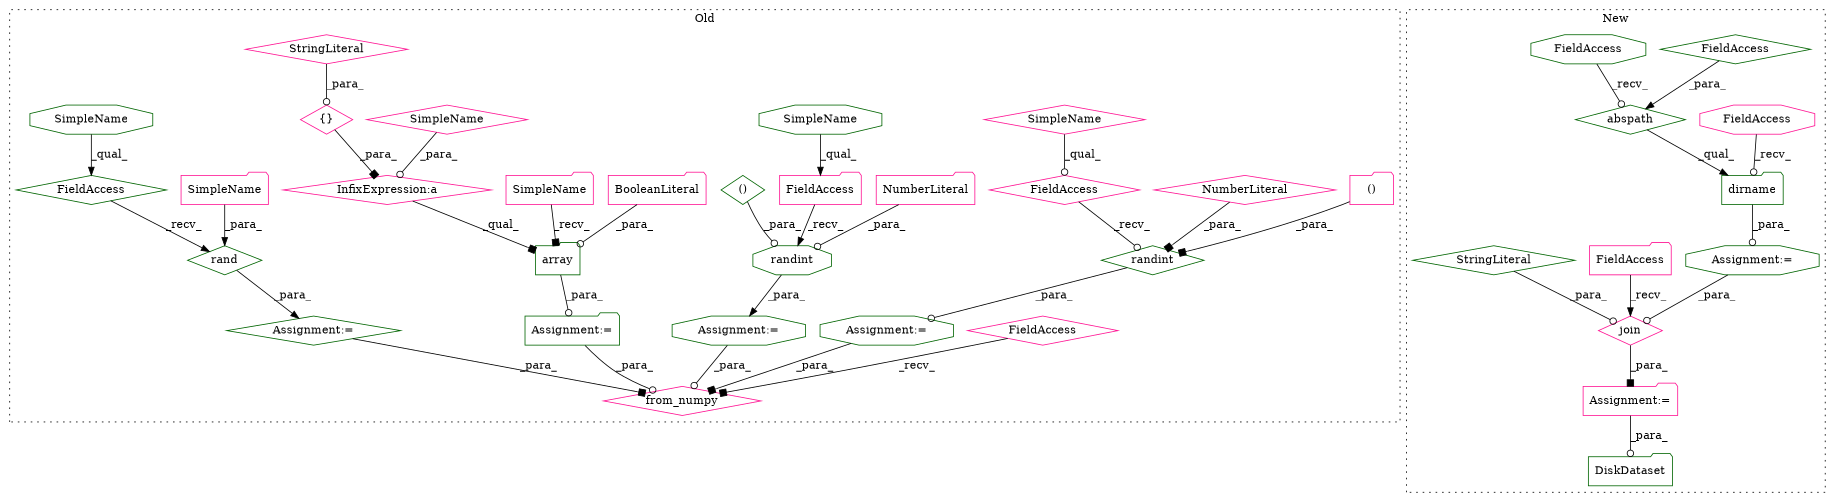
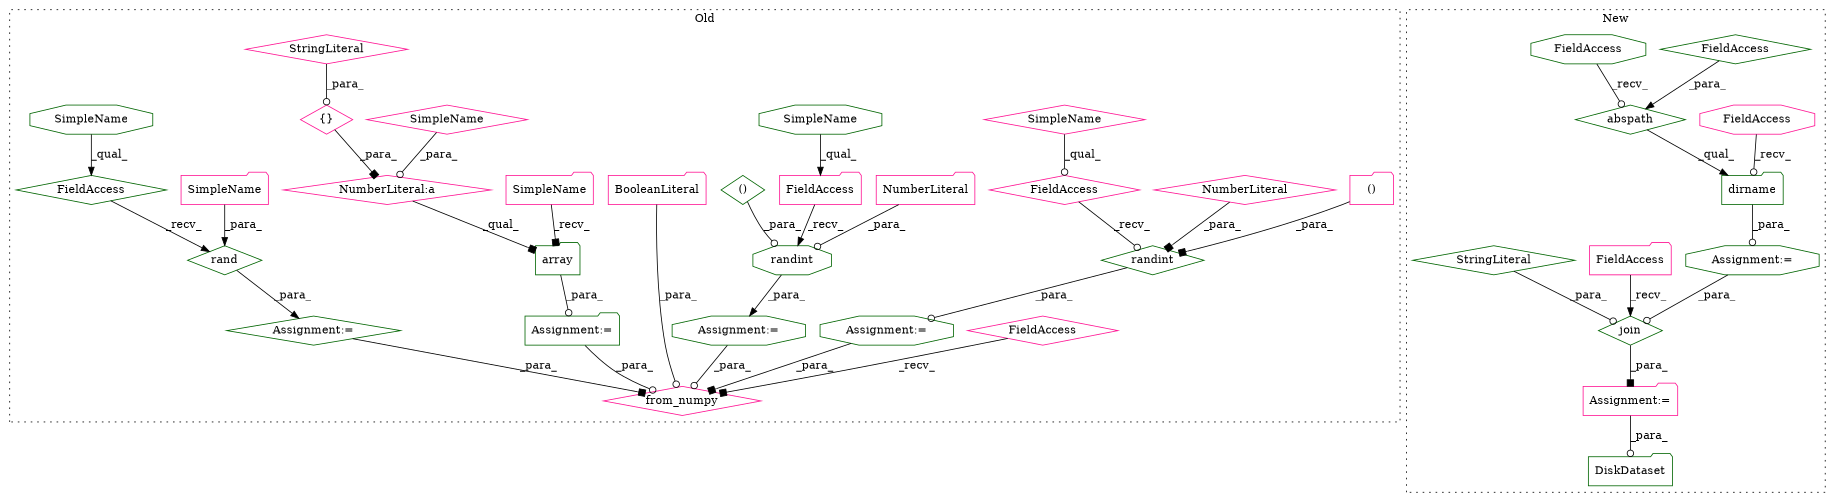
node "InfixExpression:a": label "InfixExpression:a" -> "NumberLiteral:a"
edge "BooleanLiteral" -> "array": now "BooleanLiteral" -> "from_numpy"
node "join": color deeppink -> darkgreen
